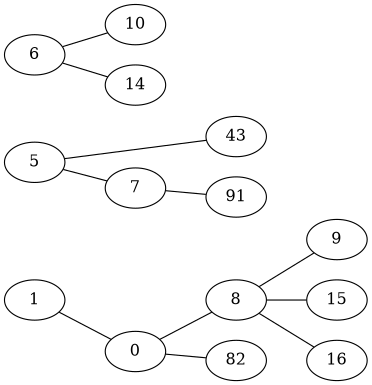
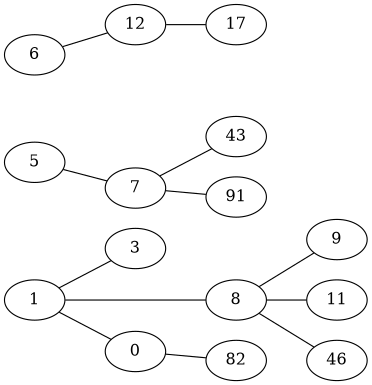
node "10": label "10" -> "12"
node "17": added
node "14": removed
edge "43" -- "5": now "43" -- "7"
node "3": added
node "15": label "15" -> "11"
edge "8" -- "0": now "8" -- "1"
node "16": label "16" -> "46"
